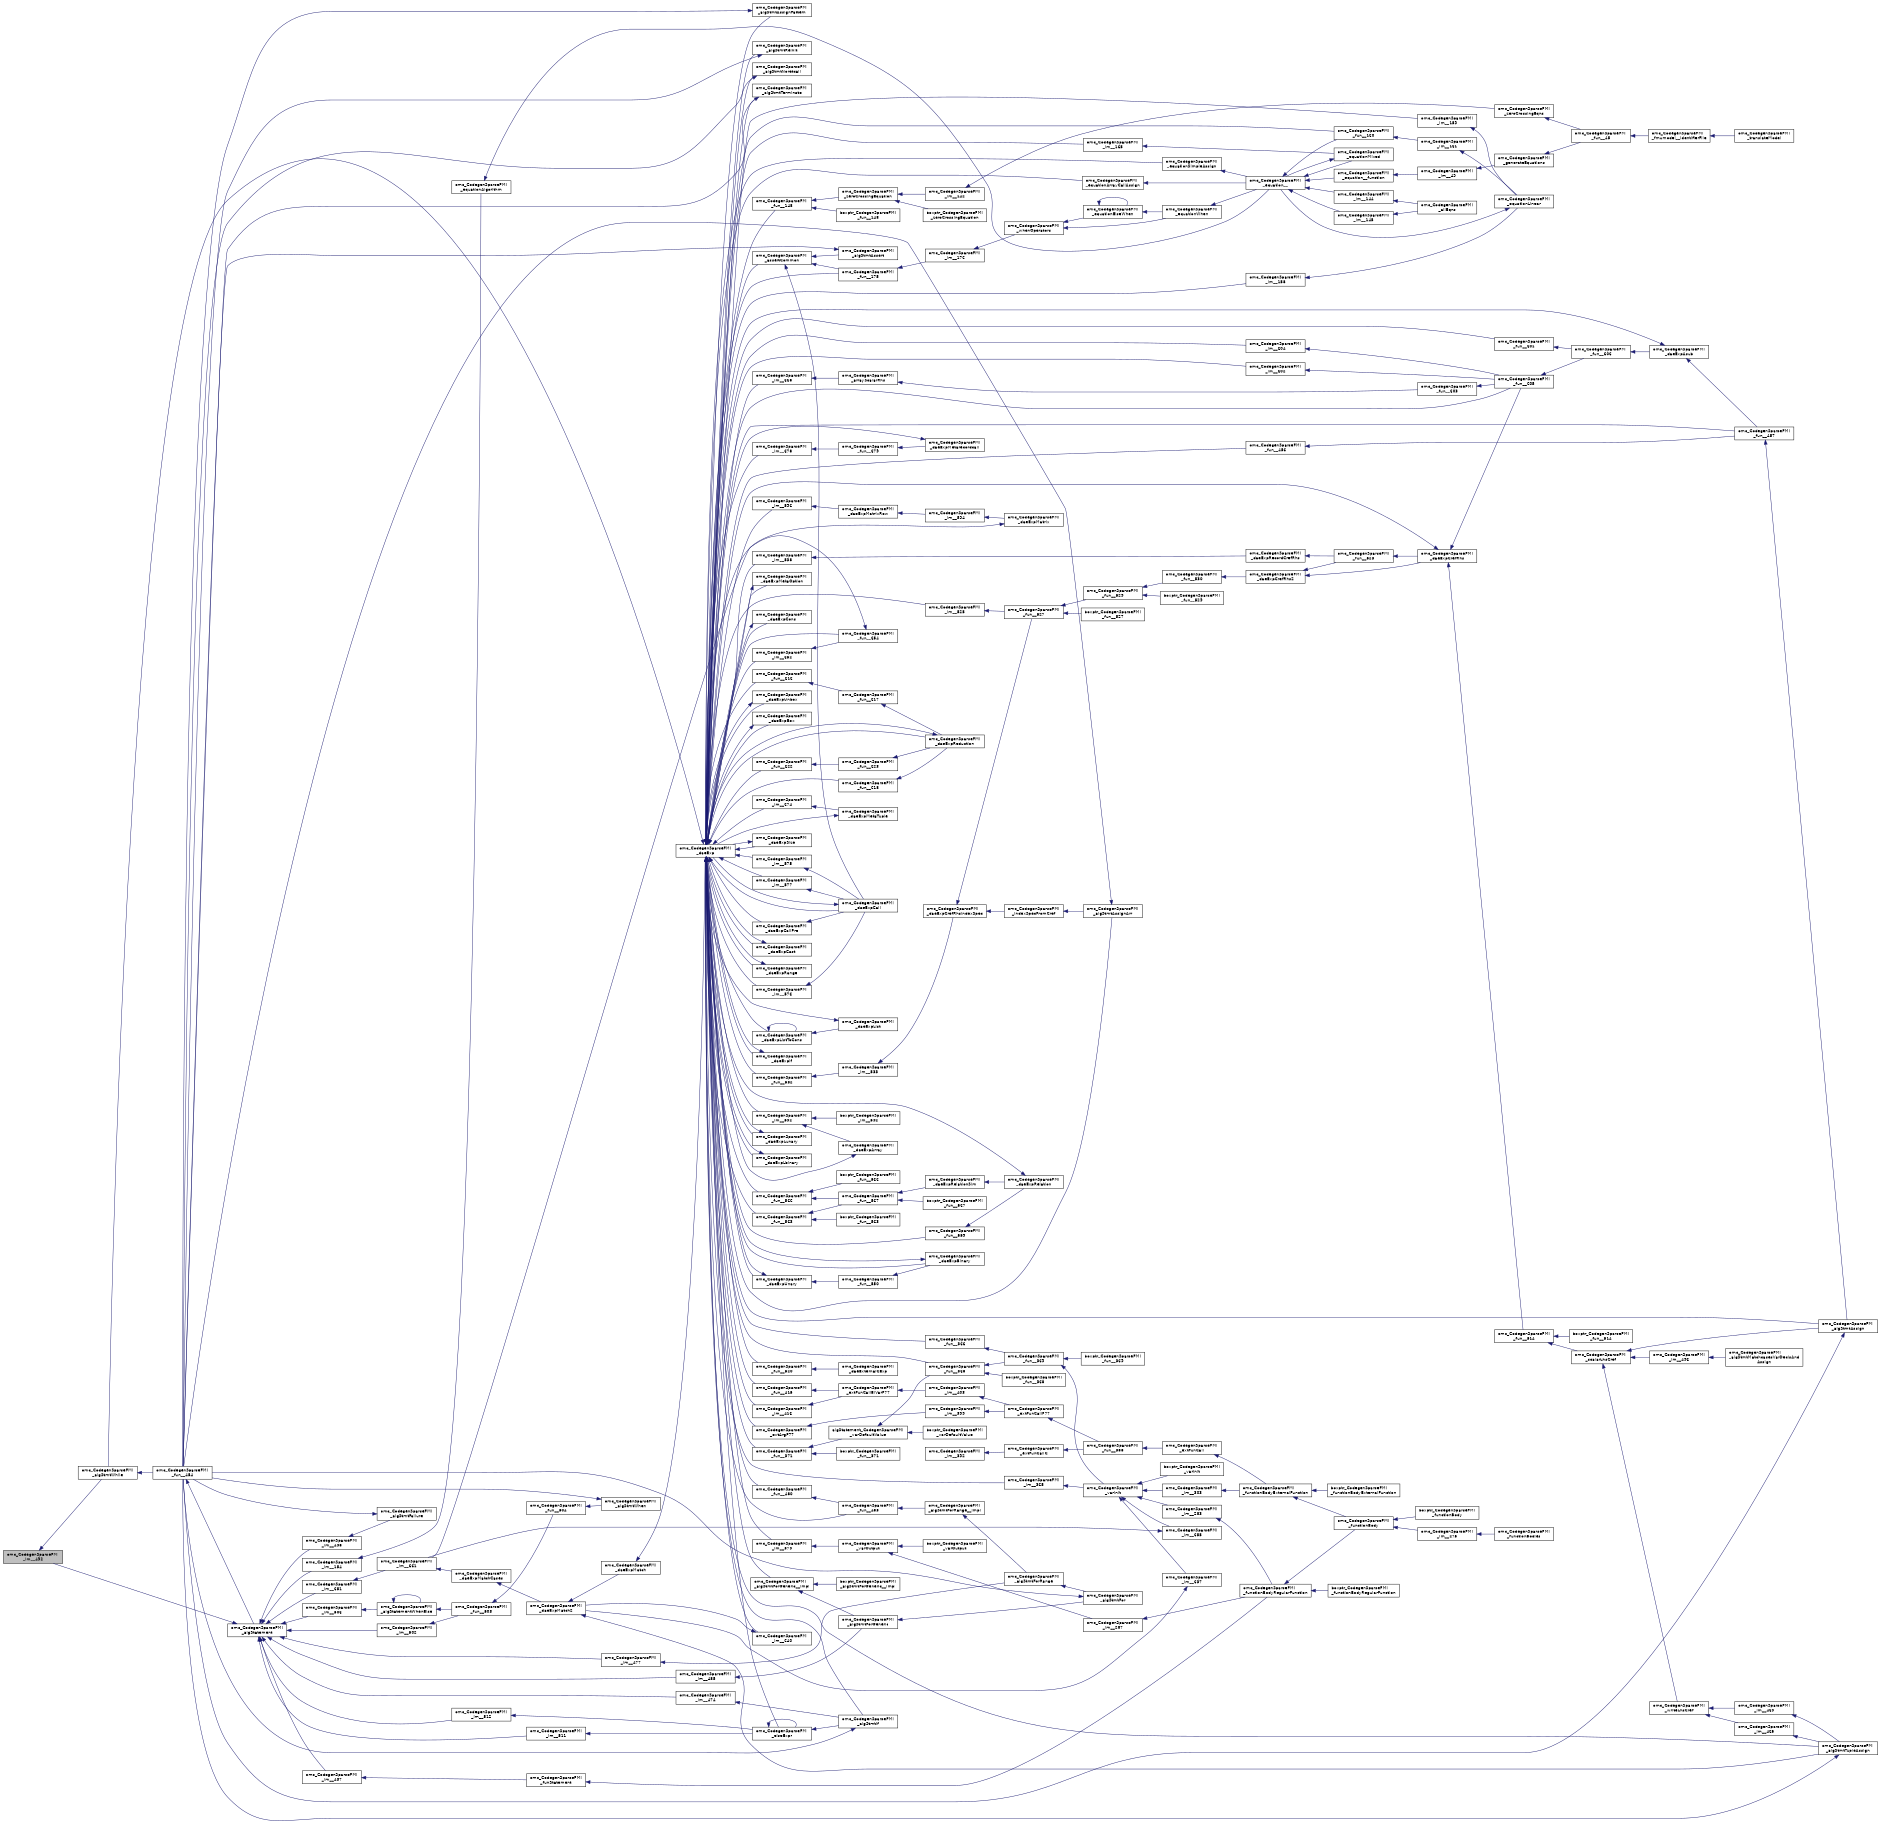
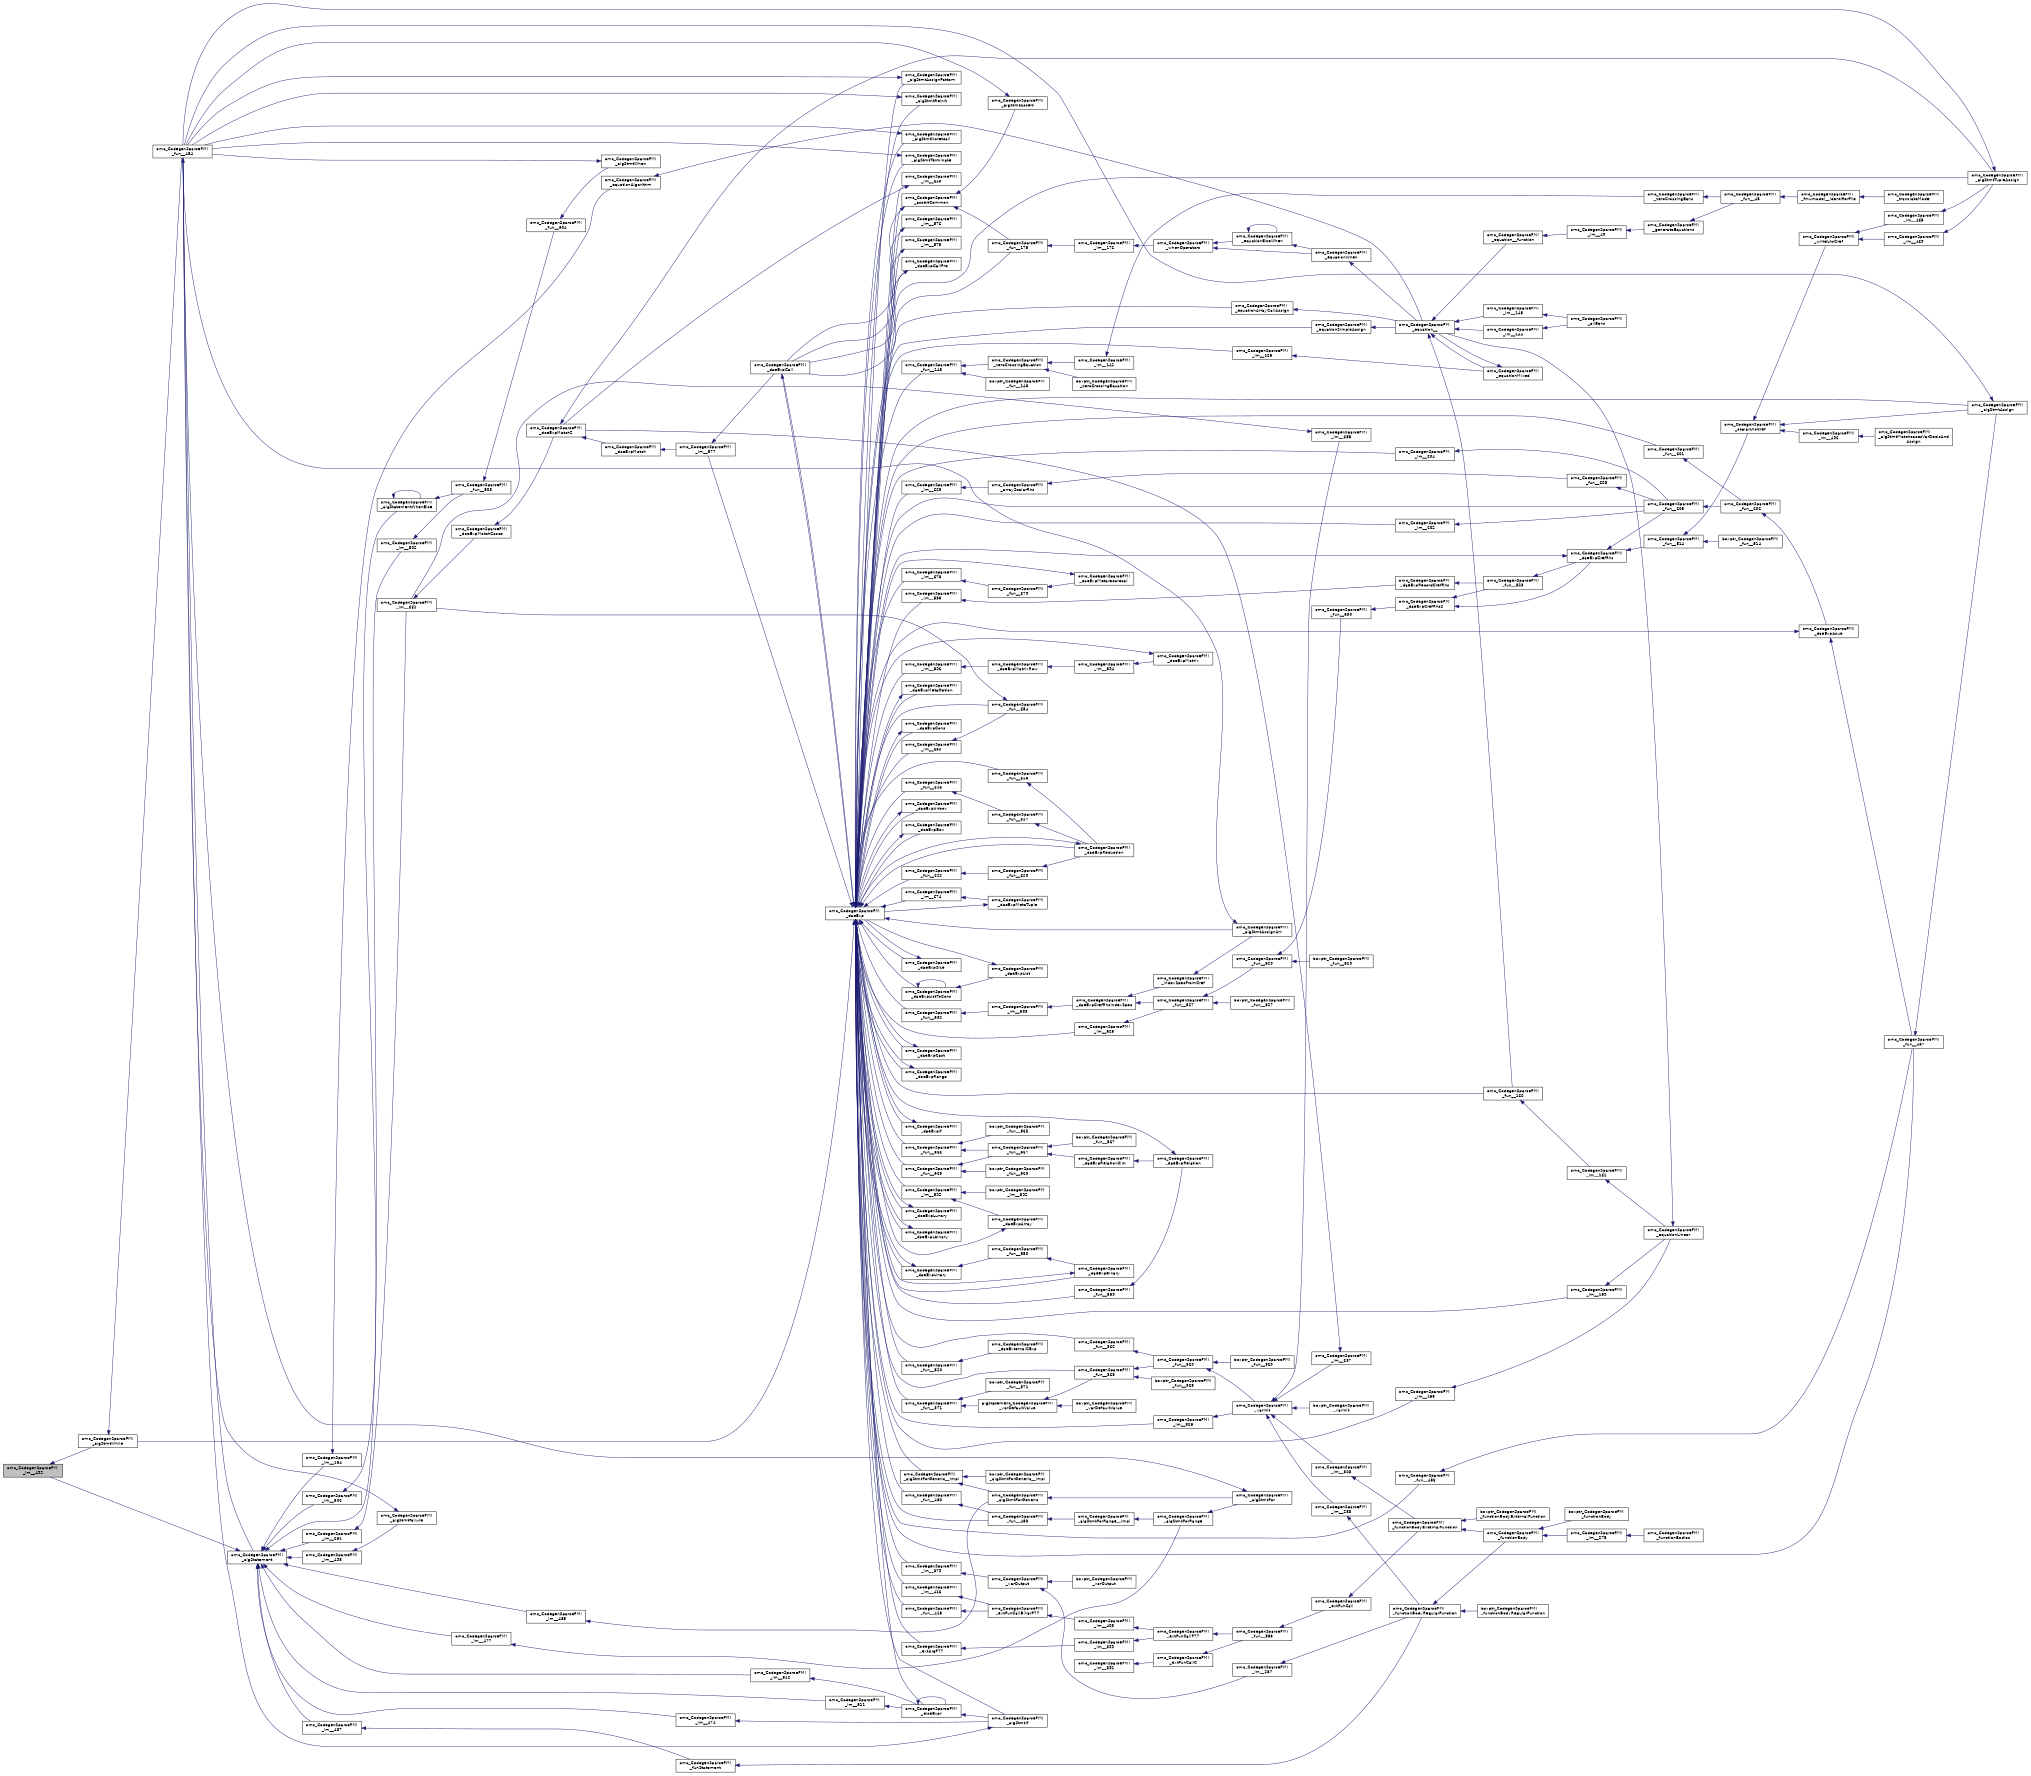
edge "omc_CodegenSparseFMI _daeExp" -> "omc_CodegenSparseFMI _daeExpMatch": now "omc_CodegenSparseFMI _lm__577" -> "omc_CodegenSparseFMI _daeExpMatch"
